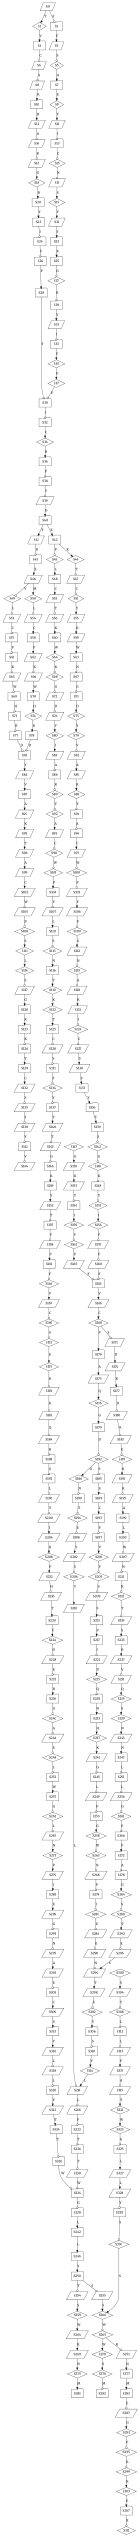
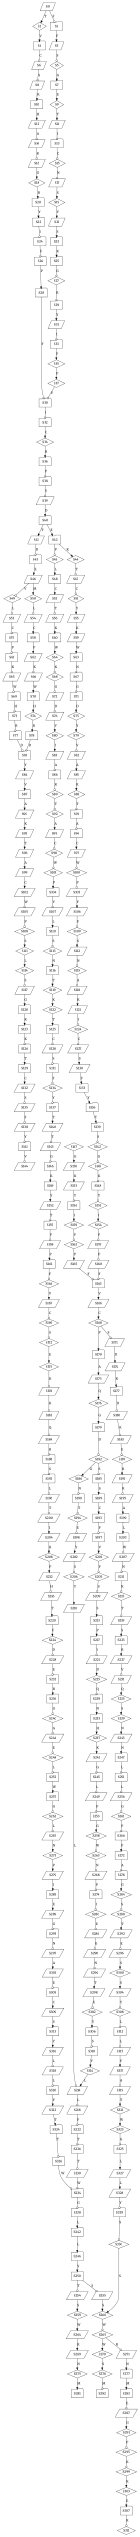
edge "S296" -> "S294": now "S296" -> "S300"
